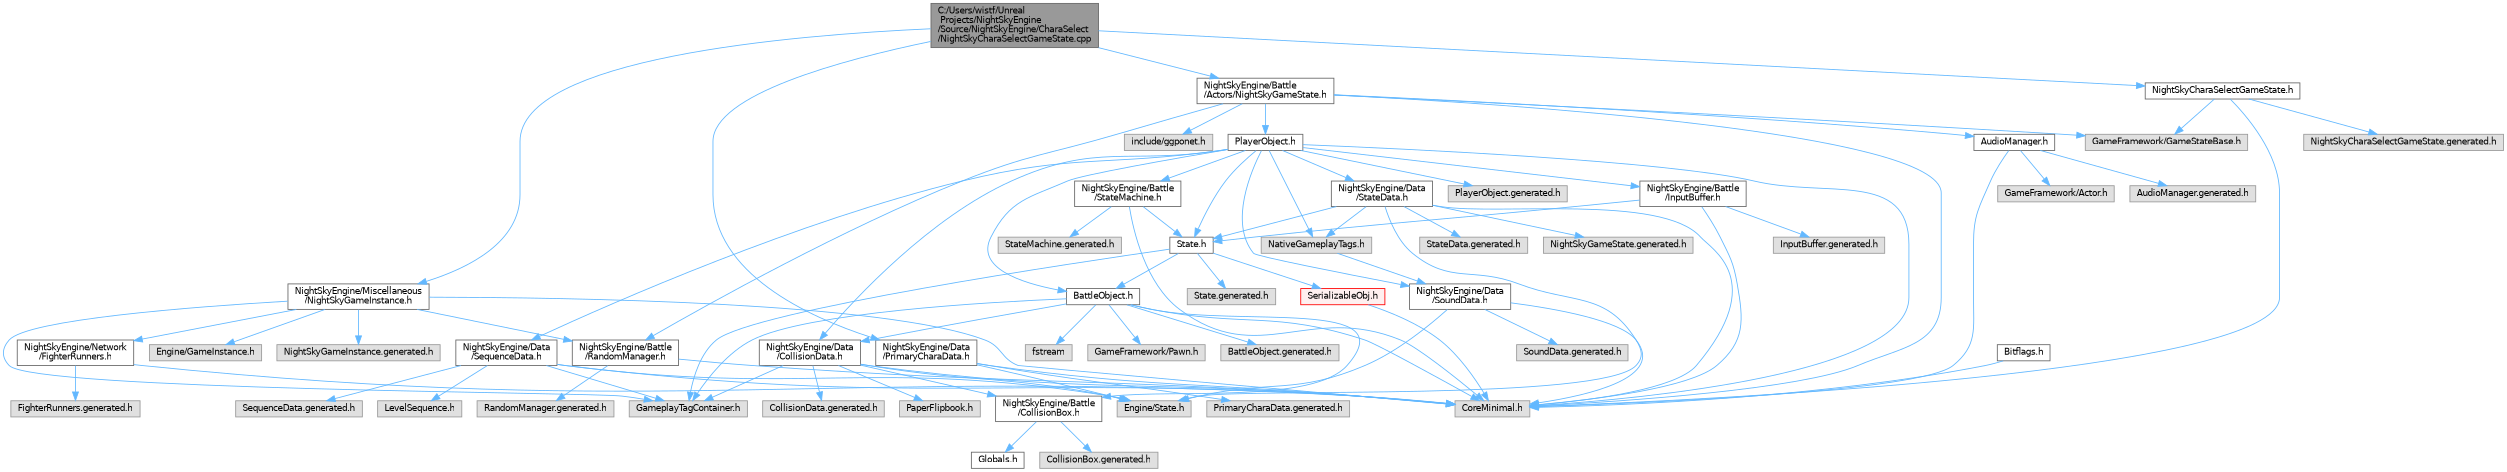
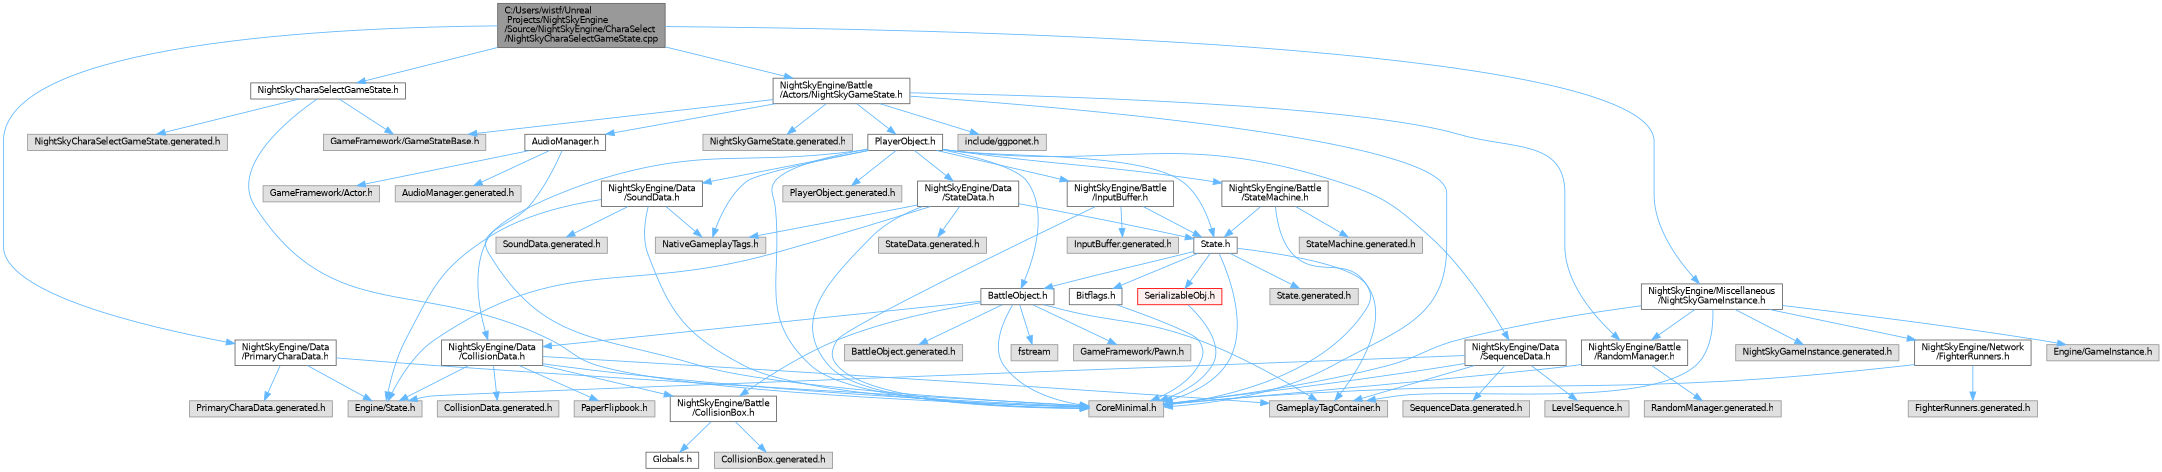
edge "NightSkyEngine/Data /StateData.h" -> "NightSkyGameState.generated.h": now "NightSkyEngine/Battle /Actors/NightSkyGameState.h" -> "NightSkyGameState.generated.h"
edge "NativeGameplayTags.h" -> "NightSkyEngine/Data /SoundData.h": reversed
edge "State.h" -> "Bitflags.h": added
edge "State.h" -> "CoreMinimal.h": added
